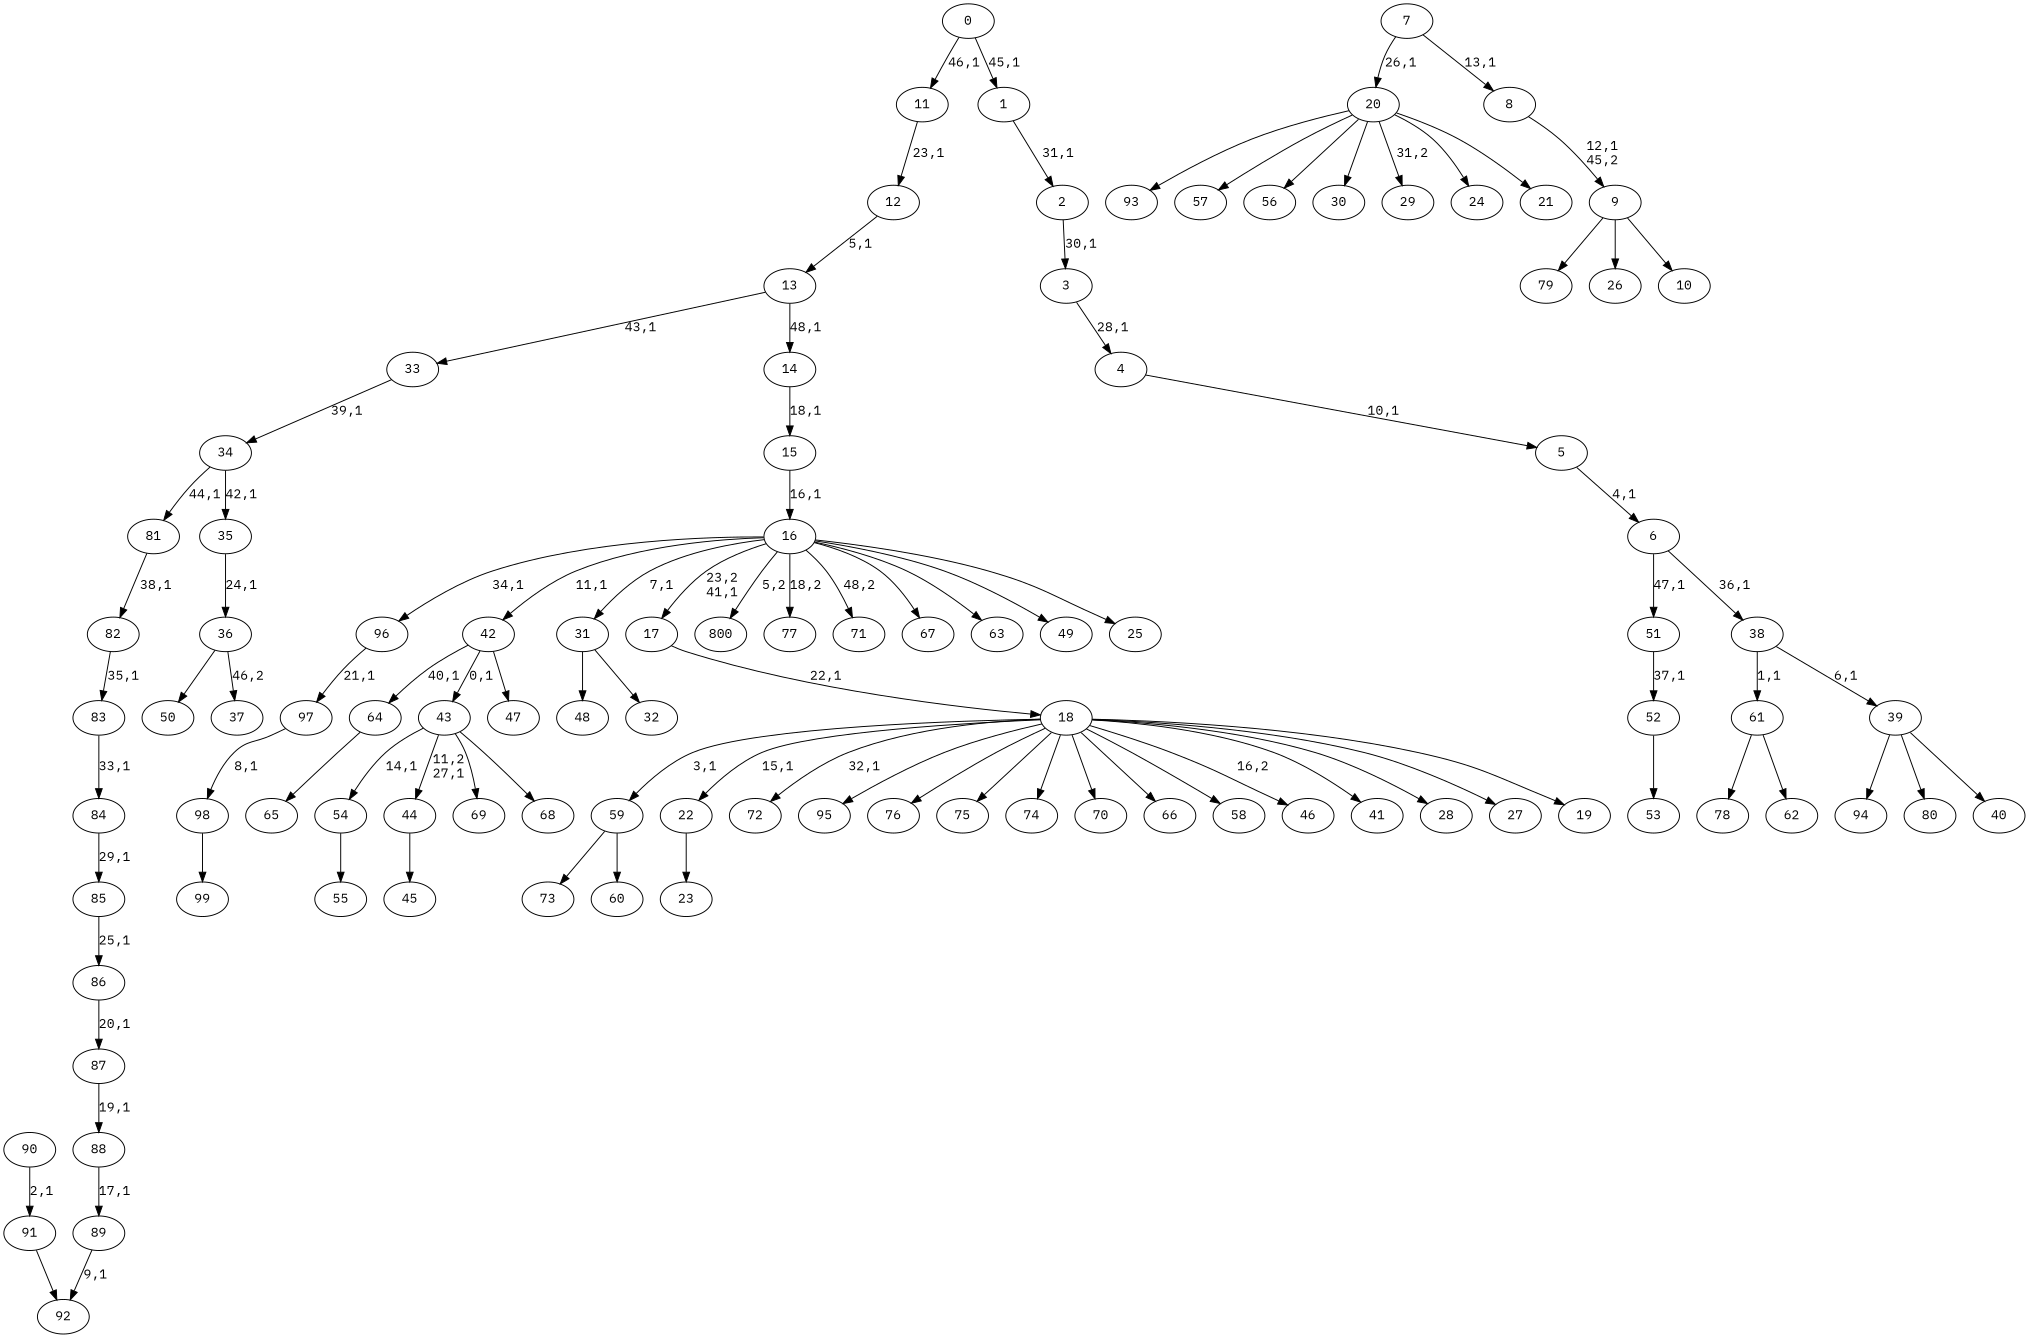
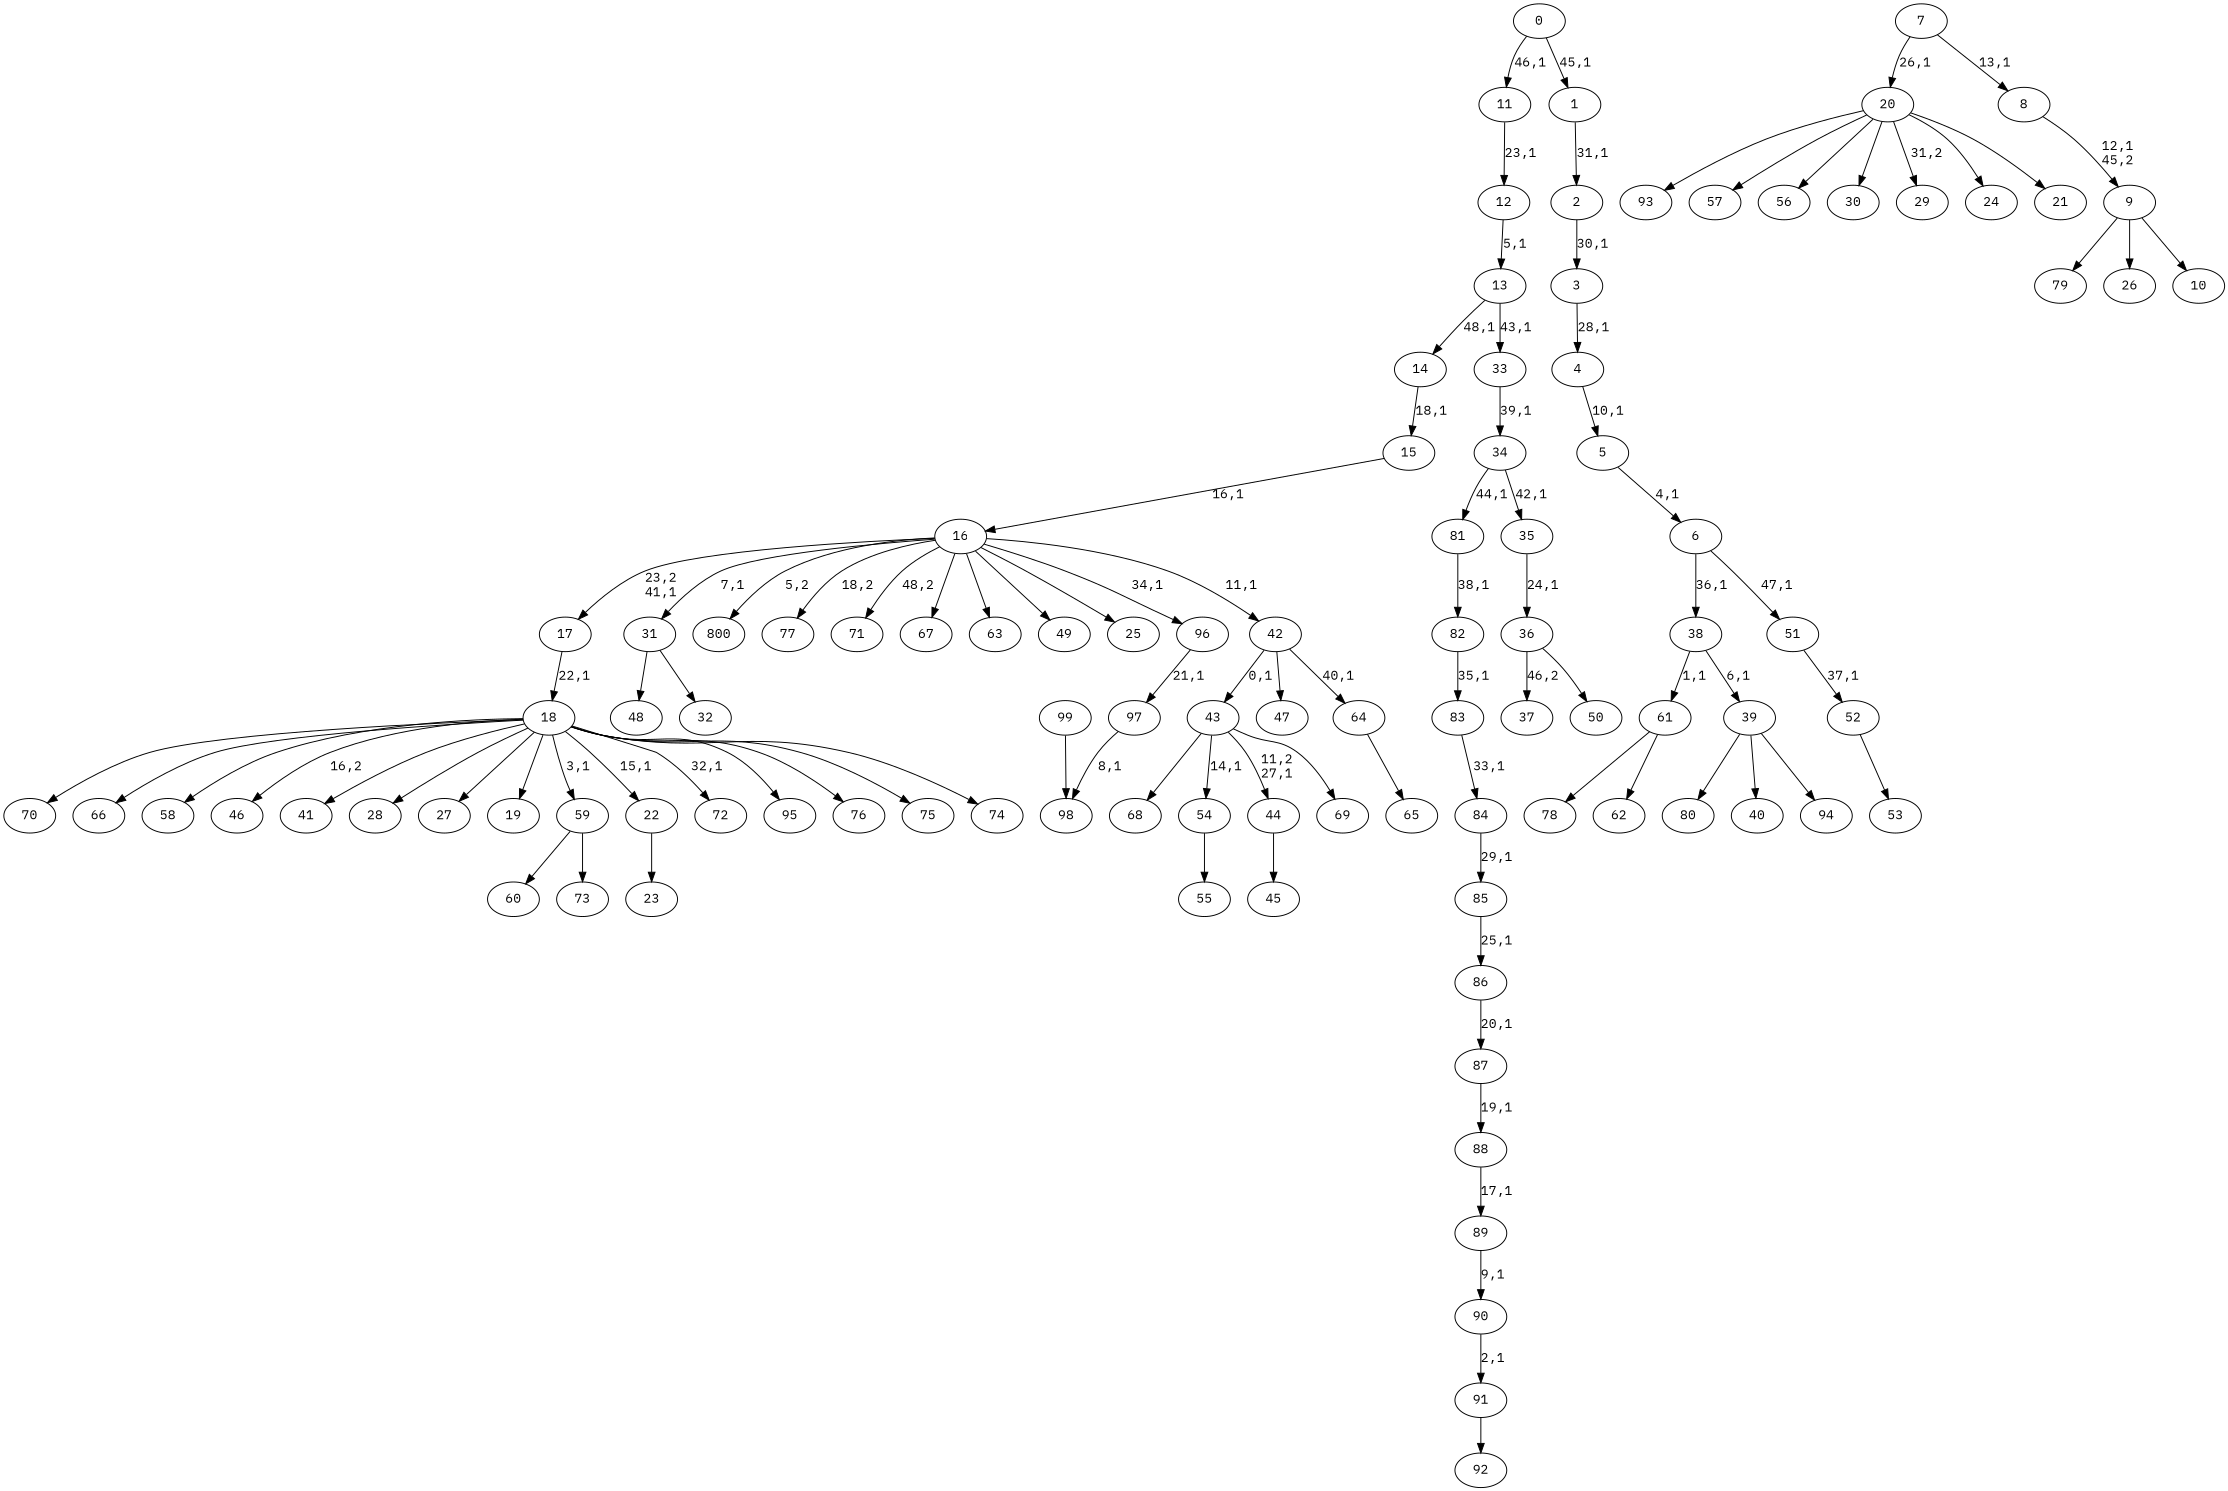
edge "98" -> "99": reversed
edge "89" -> "92": now "89" -> "90"
